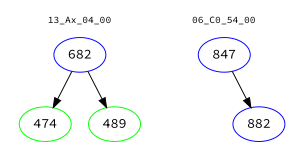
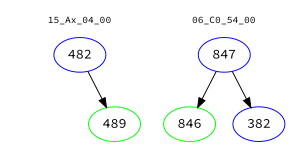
cluster "13_Ax_04_00": label "13_Ax_04_00" -> "15_Ax_04_00"
node "682": label "682" -> "482"
node "474": removed
node "846": added
node "882": label "882" -> "382"
